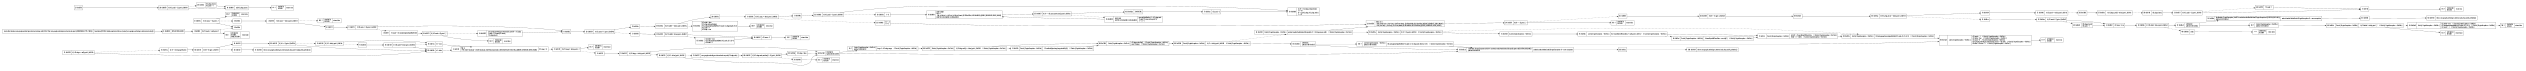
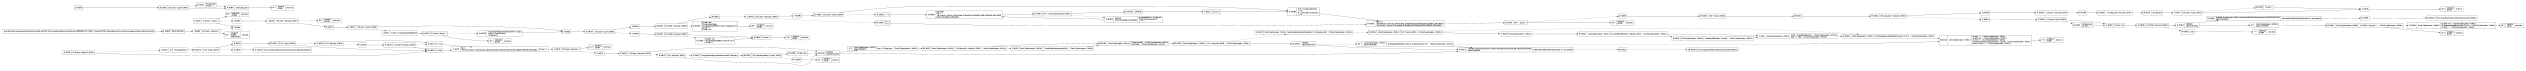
edge "90: 0x0192" -> "23: 0x0070": now "38: 0x00b0" -> "23: 0x0070"
